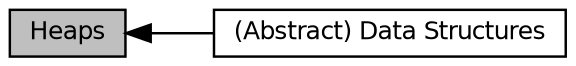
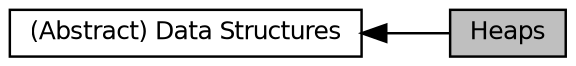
edge "(Abstract) Data Structures" -> "Heaps": reversed
